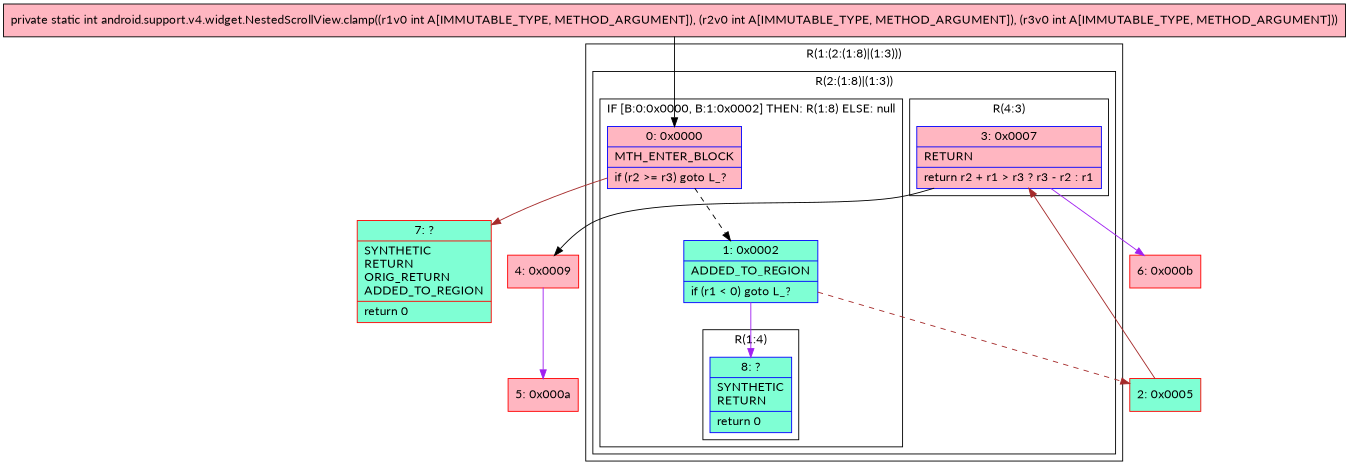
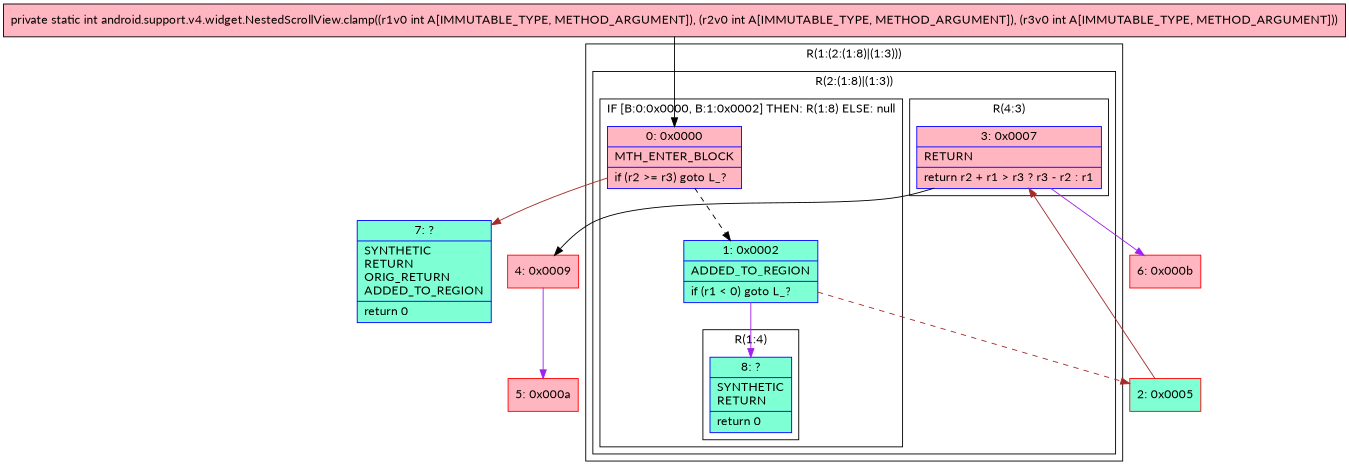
node "7: ?": color red -> blue
